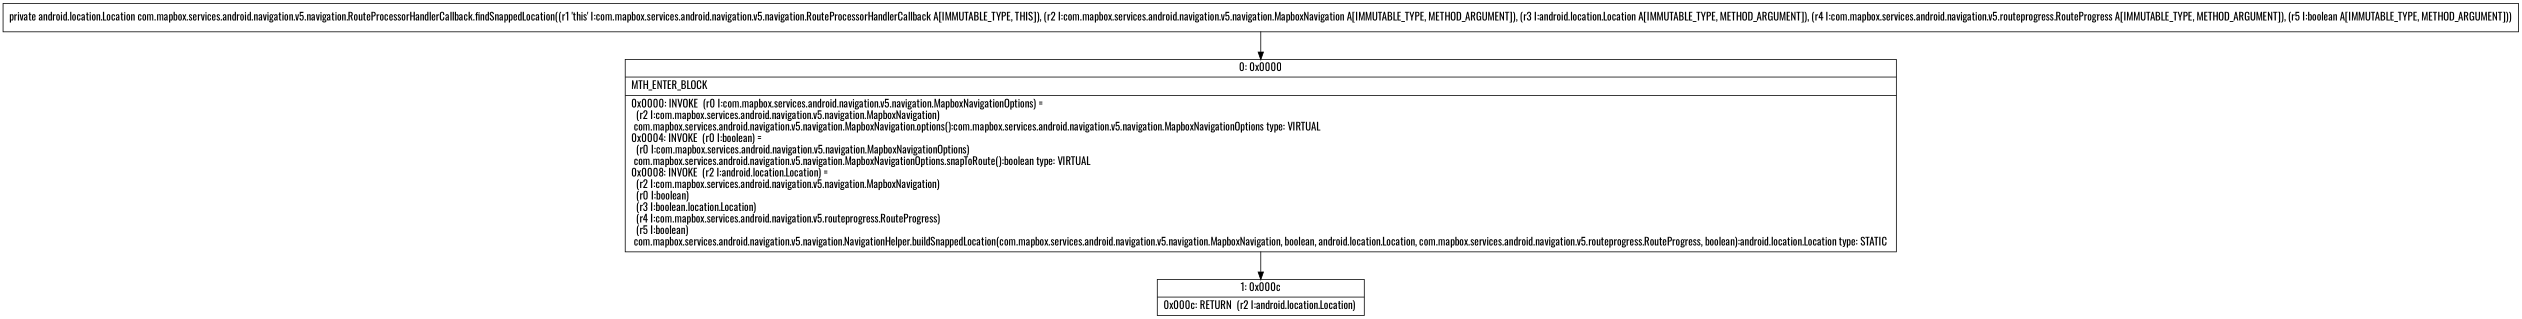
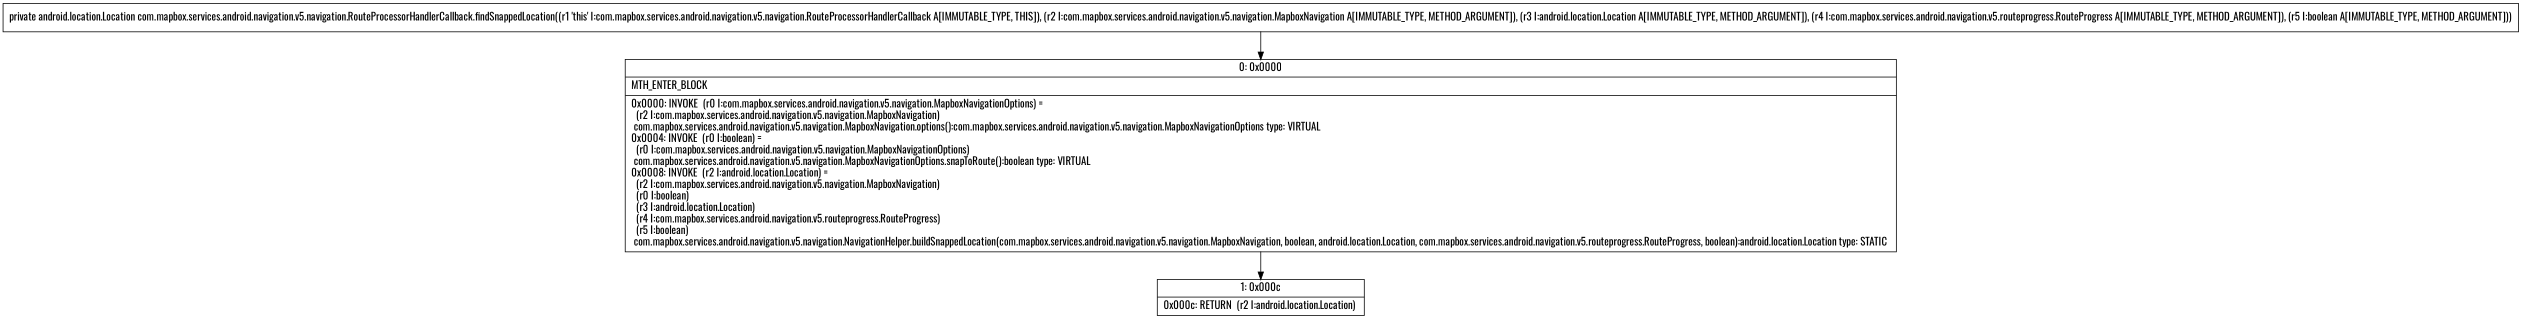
node "0: 0x0000": text "(r3 I:boolean.location.Location)" -> "(r3 I:android.location.Location)"
